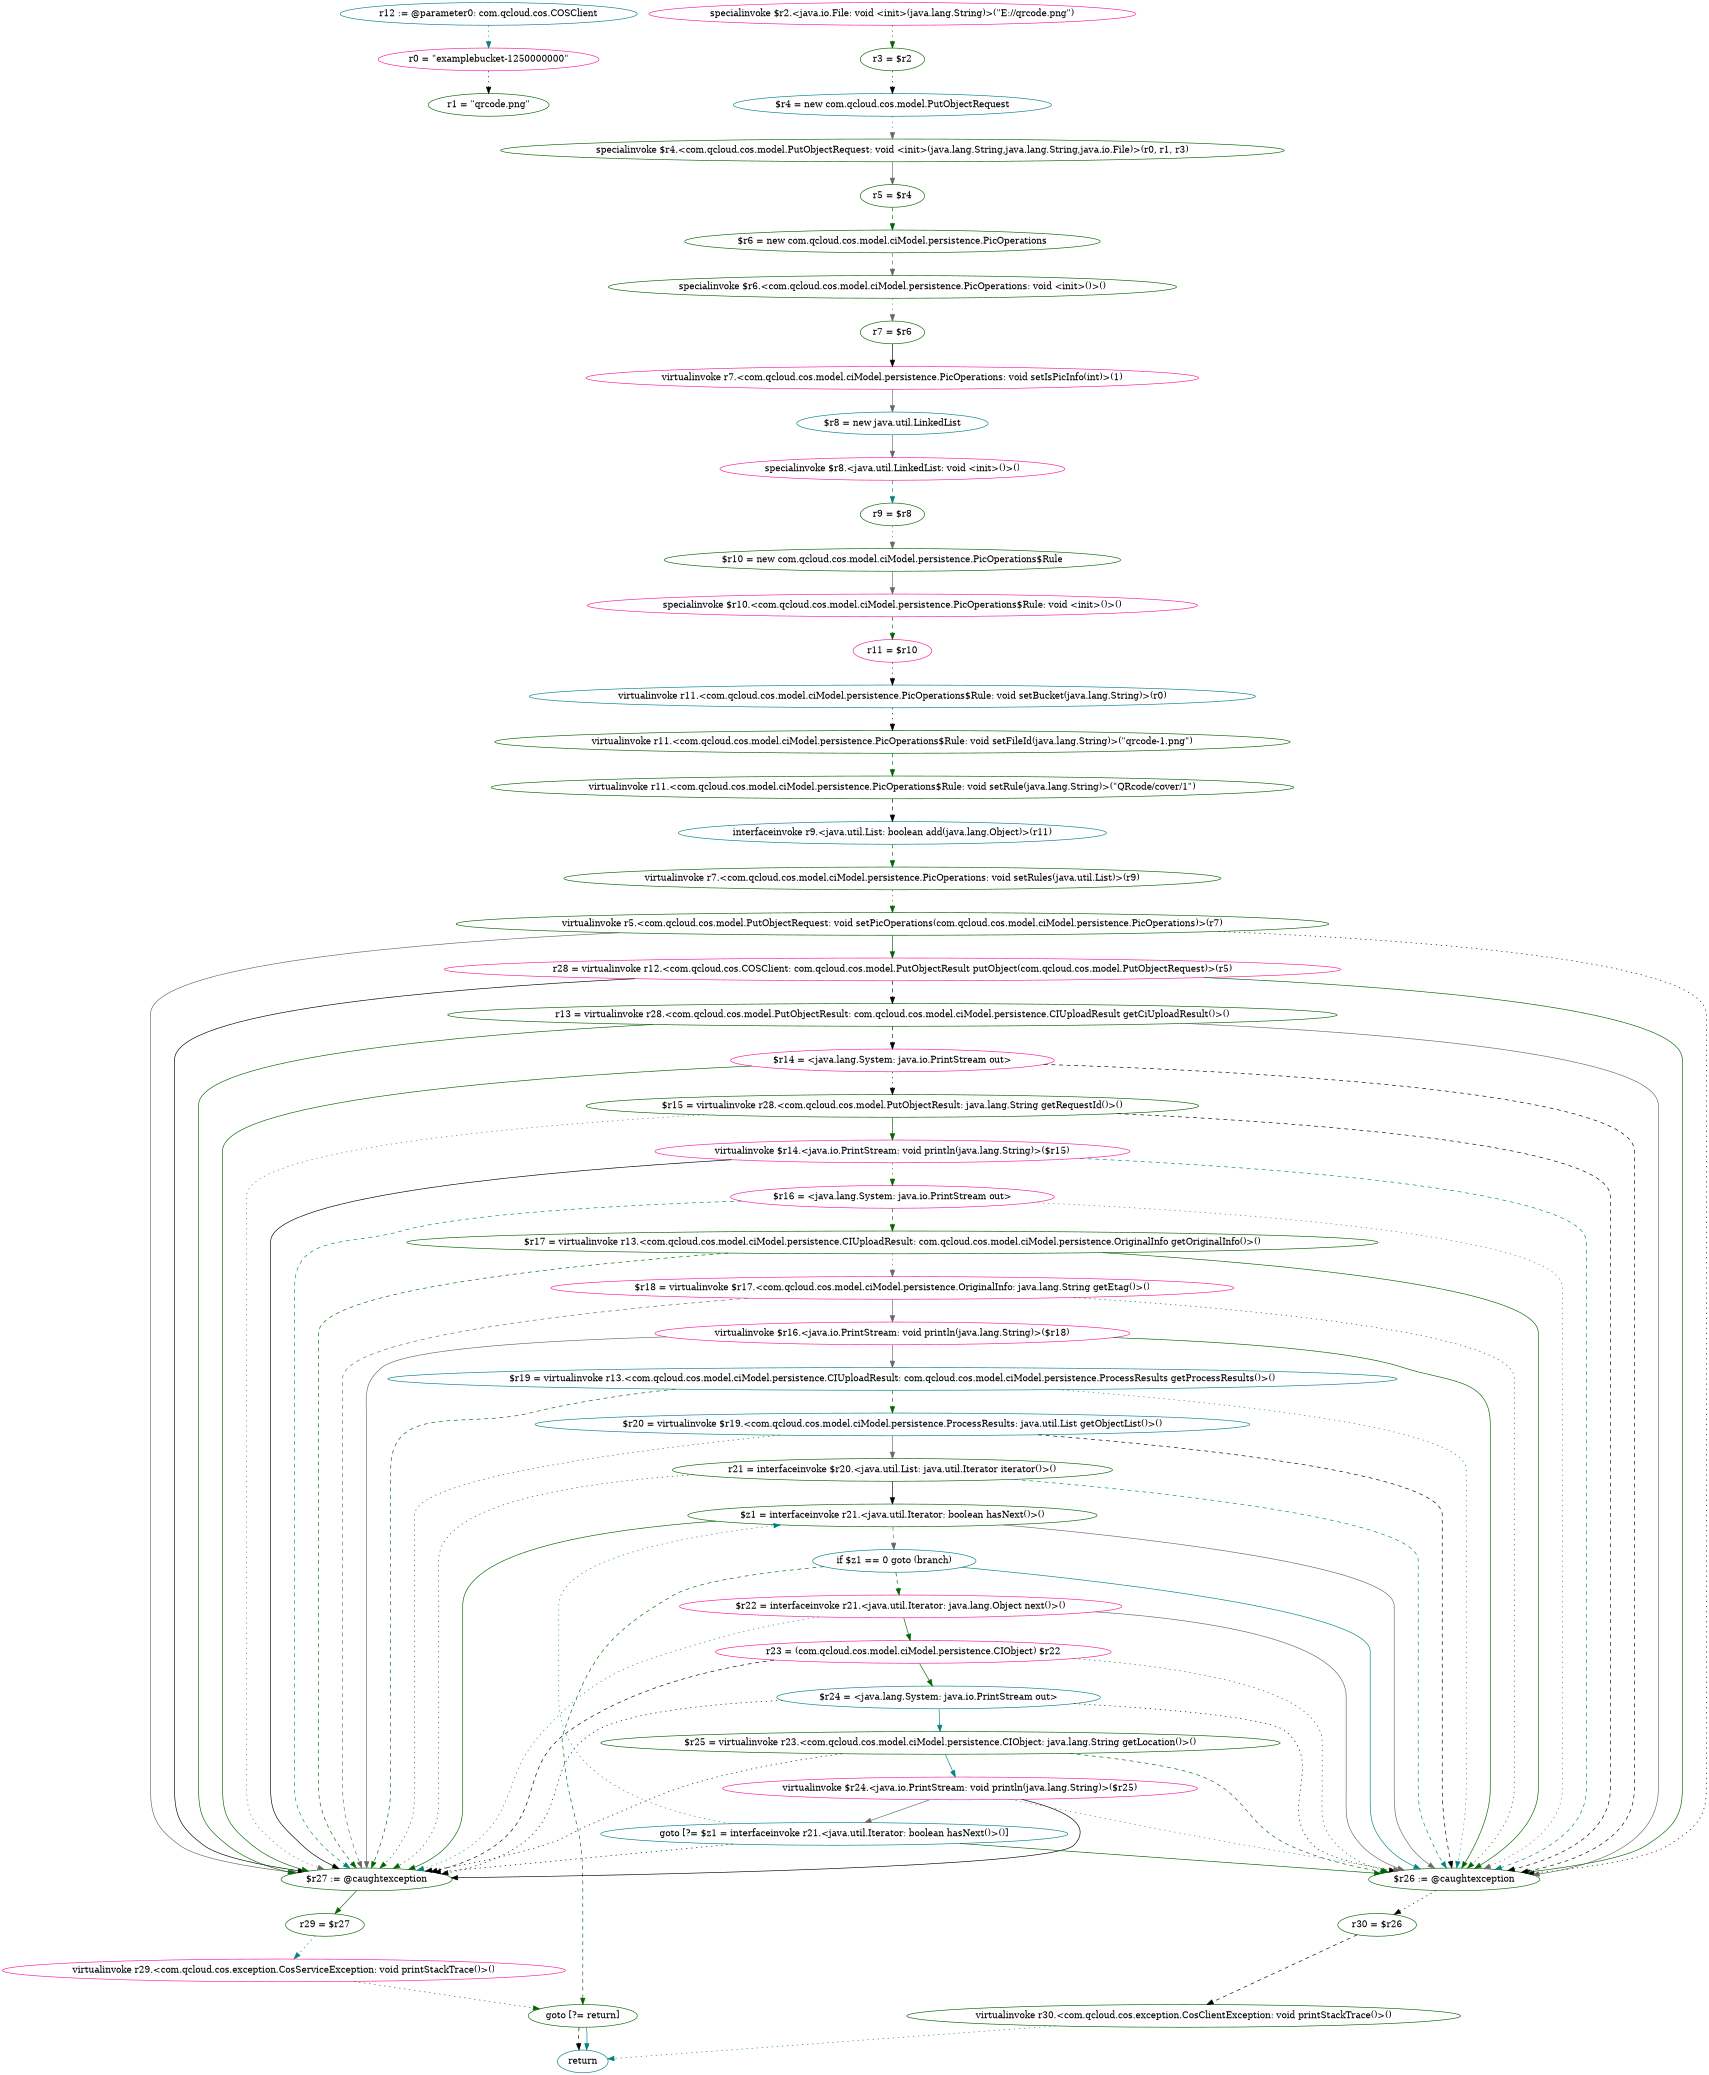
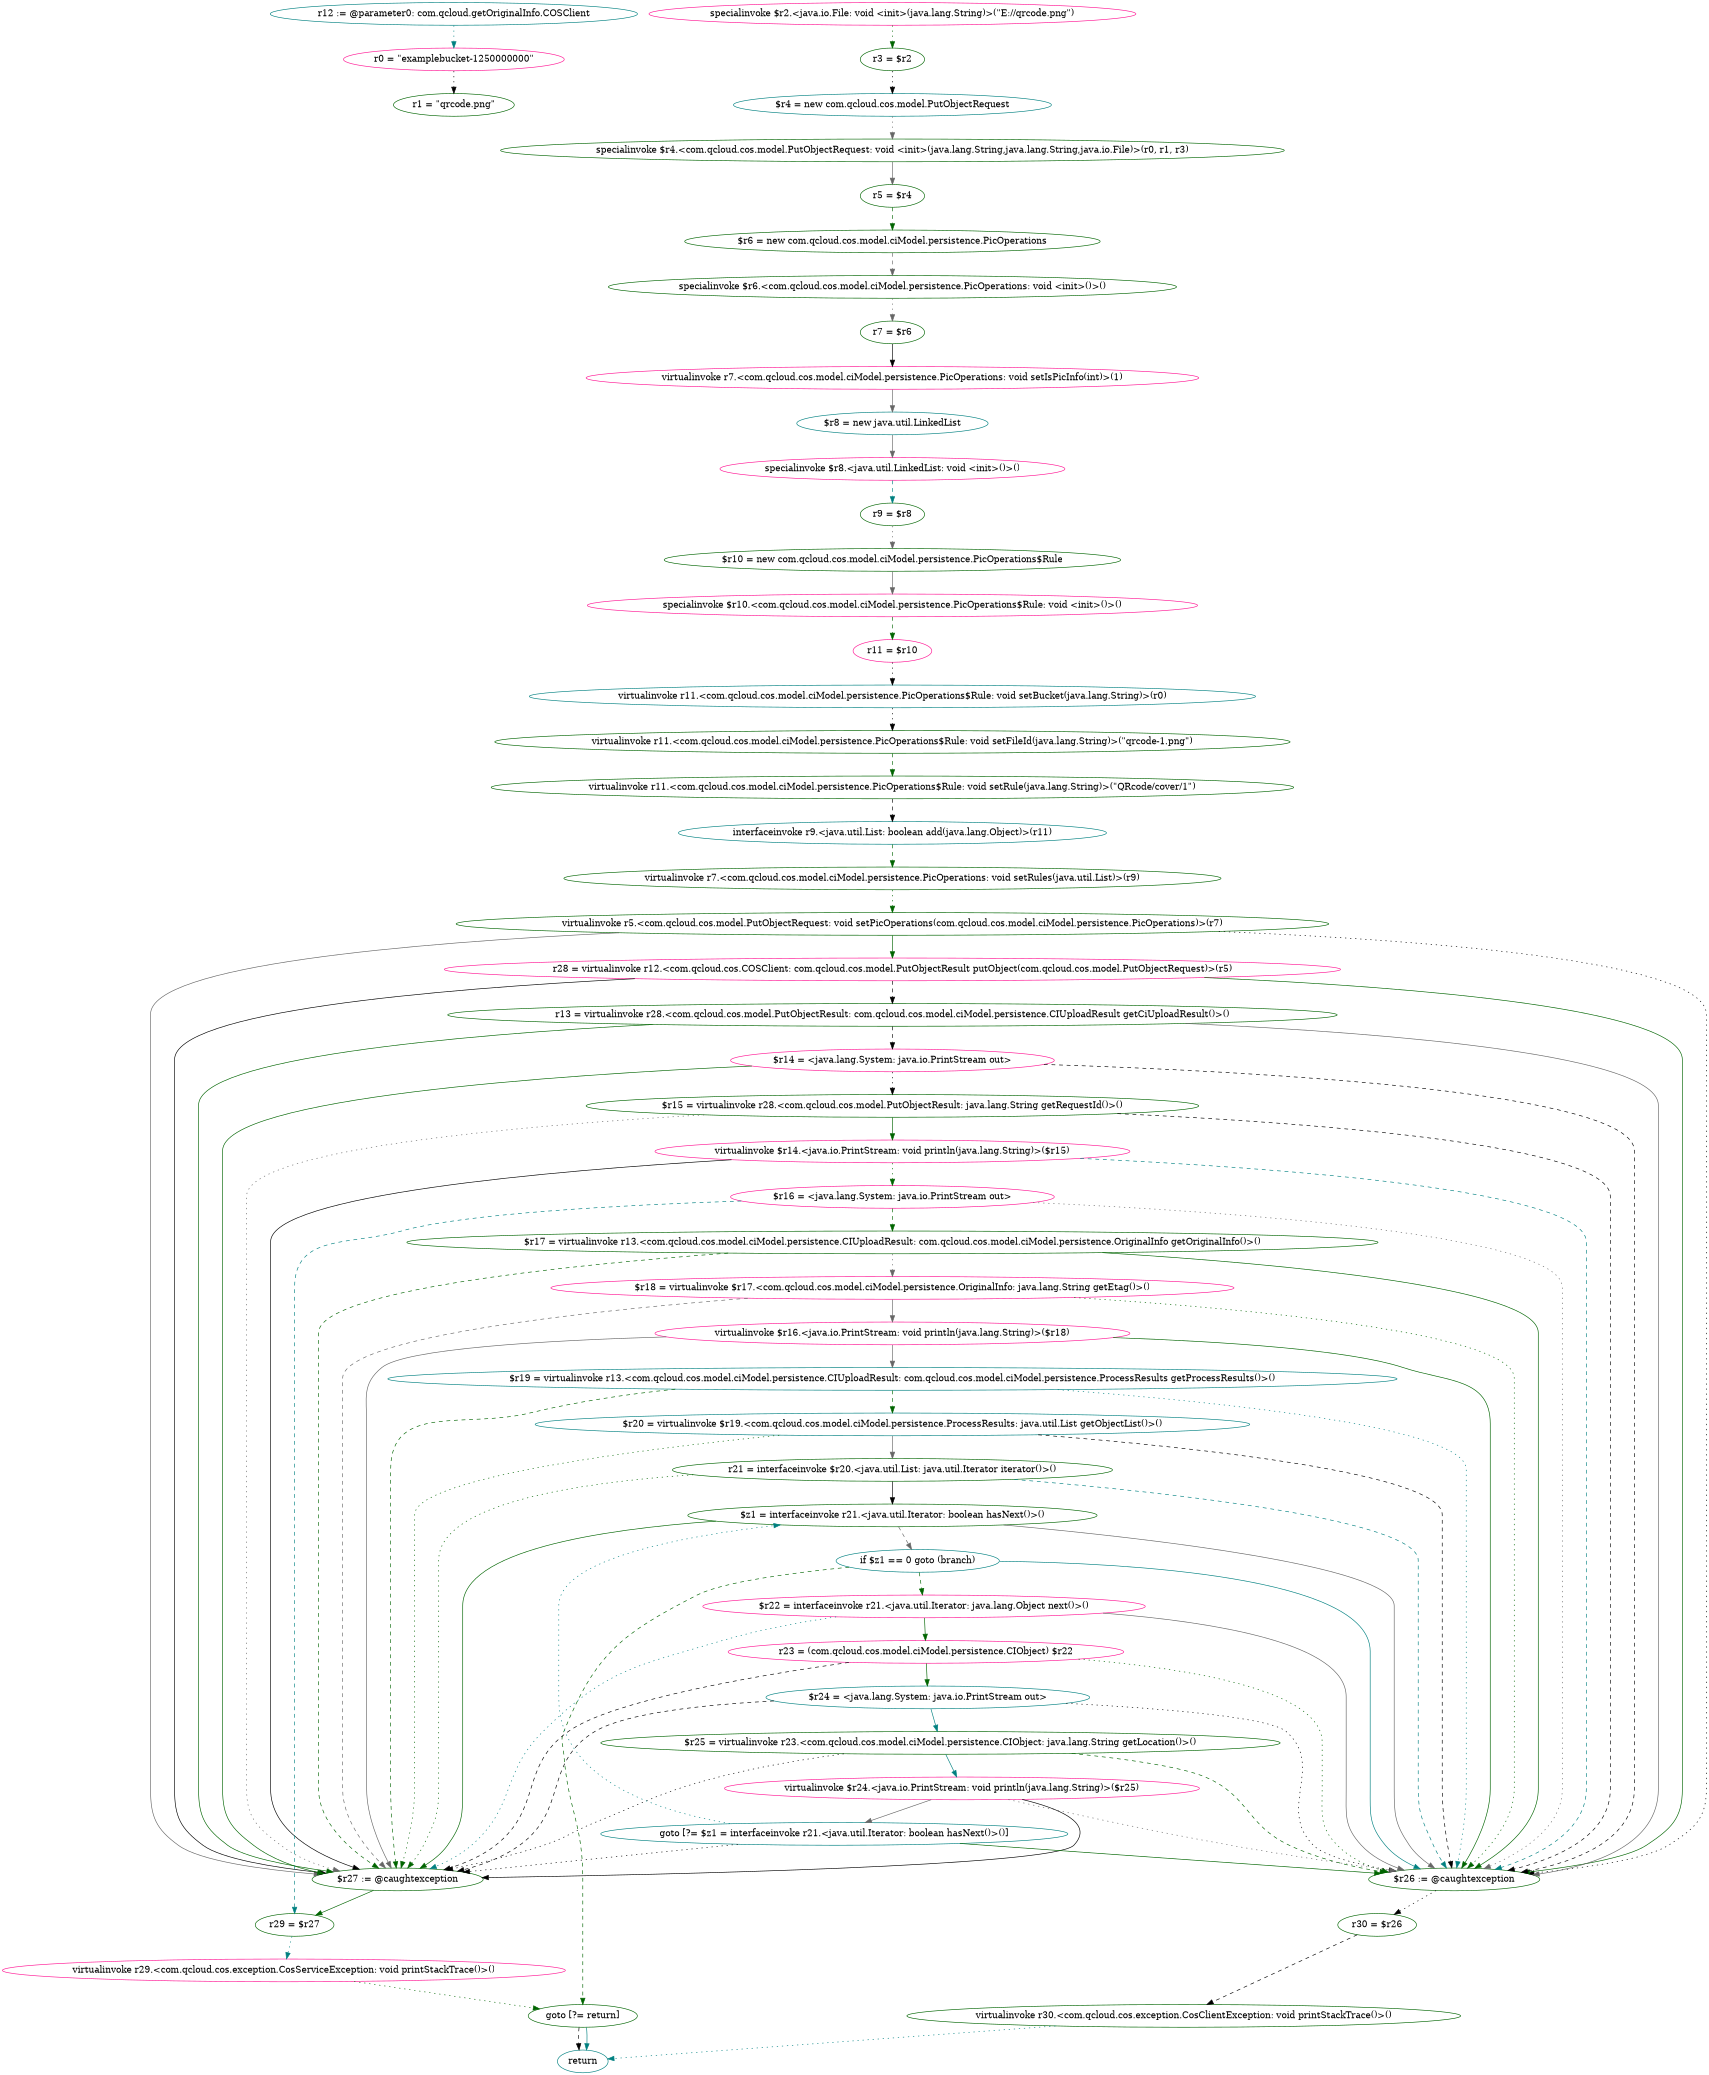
node "r12 := @parameter0: com.qcloud.cos.COSClient": label "r12 := @parameter0: com.qcloud.cos.COSClient" -> "r12 := @parameter0: com.qcloud.getOriginalInfo.COSClient"
edge "$r16 = <java.lang.System: java.io.PrintStream out>" -> "$r27 := @caughtexception": now "$r16 = <java.lang.System: java.io.PrintStream out>" -> "r29 = $r27"
edge "$r24 = <java.lang.System: java.io.PrintStream out>" -> "$r27 := @caughtexception": style dotted -> dashed
